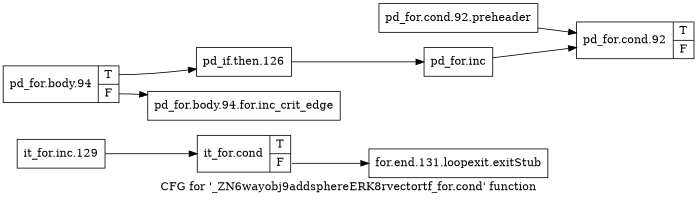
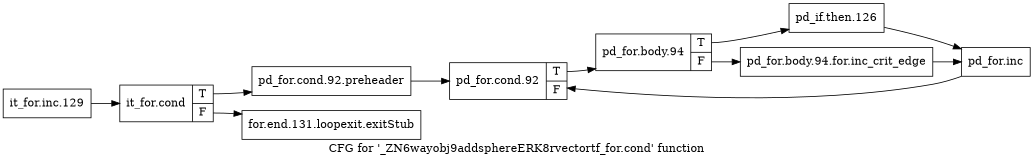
edge "pd_for.body.94.for.inc_crit_edge" -> "pd_for.inc": added
edge "pd_for.cond.92" -> "pd_for.body.94": added
edge "it_for.cond" -> "pd_for.cond.92.preheader": added
